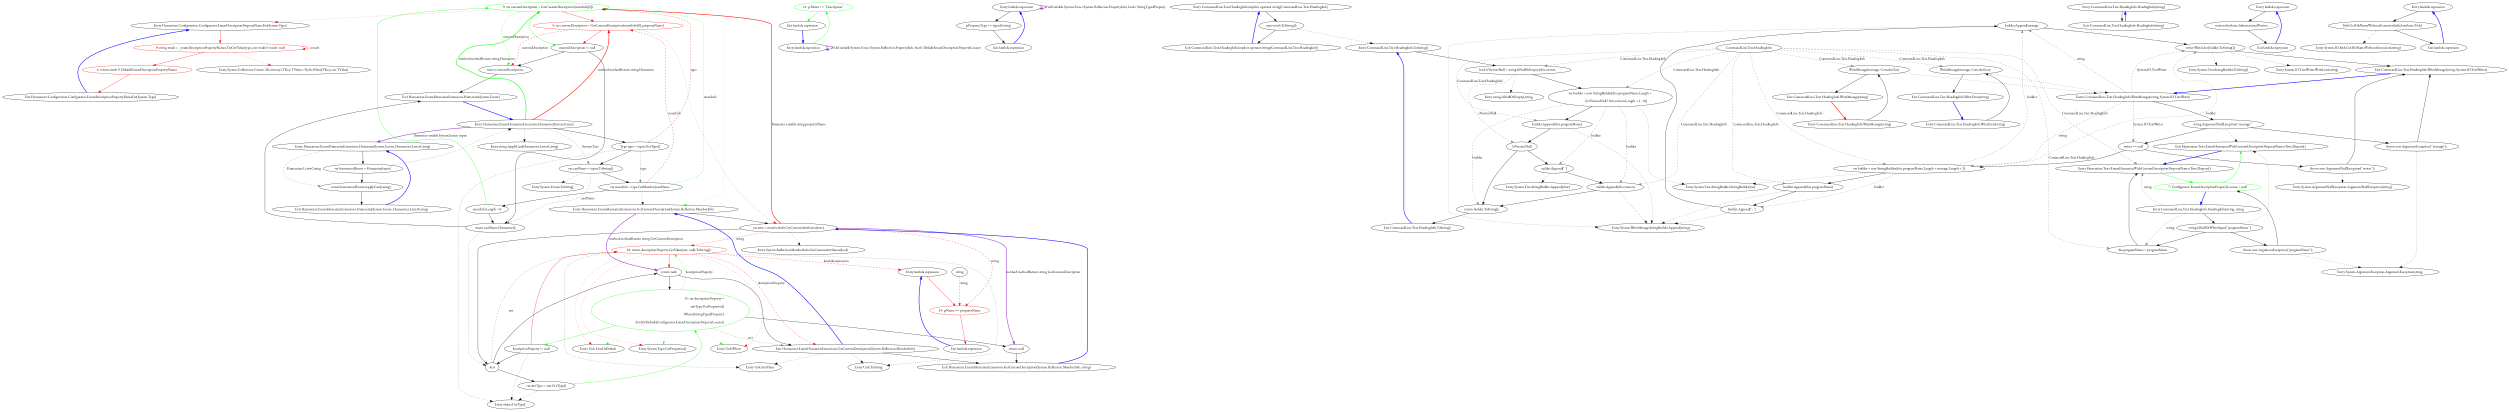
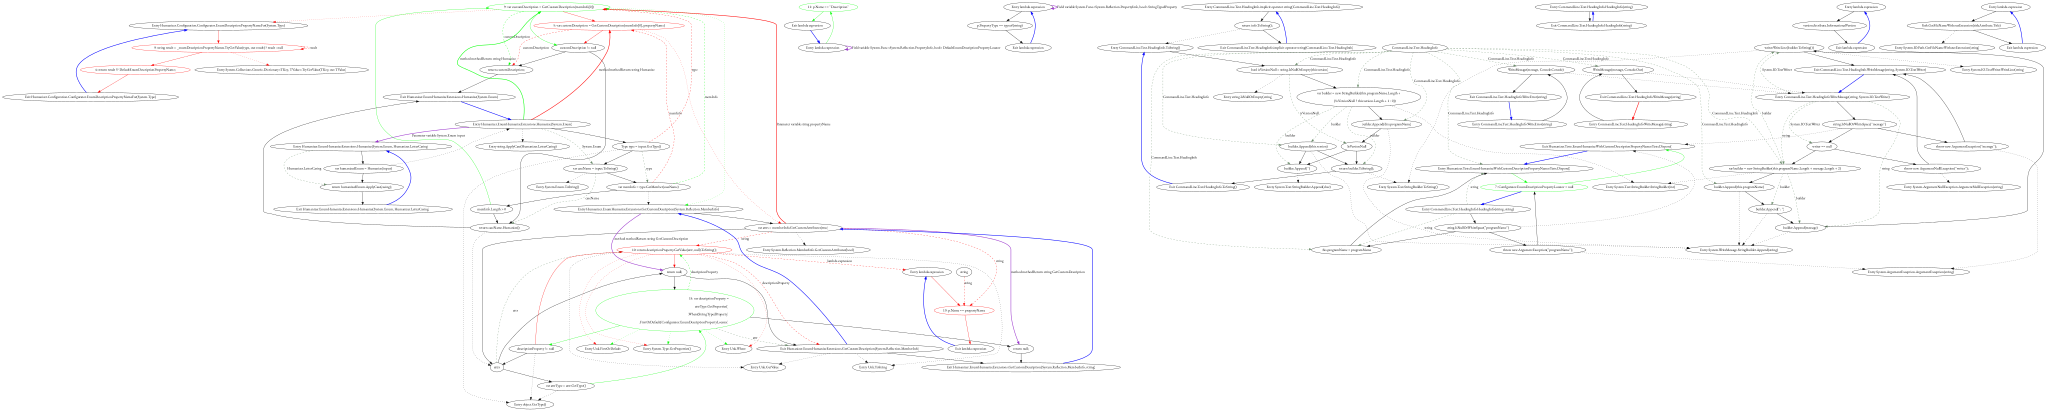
node "WriteMessage(message, Console.Error)": label "WriteMessage(message, Console.Error)" -> "WriteMessage(message, Console.Console)"
node "string.ArgumentNullException(''message'')": label "string.ArgumentNullException(''message'')" -> "string.IsNullOrWhiteSpace(''message'')"
edge "Entry Humanizer.EnumHumanizeExtensions.Humanize(System.Enum)" -> "var caseName = input.ToString()": label "System.Text" -> "System.Enum"
edge "builder.Append(' ')" -> "builder.Append(this.version)": reversed
edge "return builder.ToString();" -> "Entry System.Text.StringBuilder.ToString()": added
